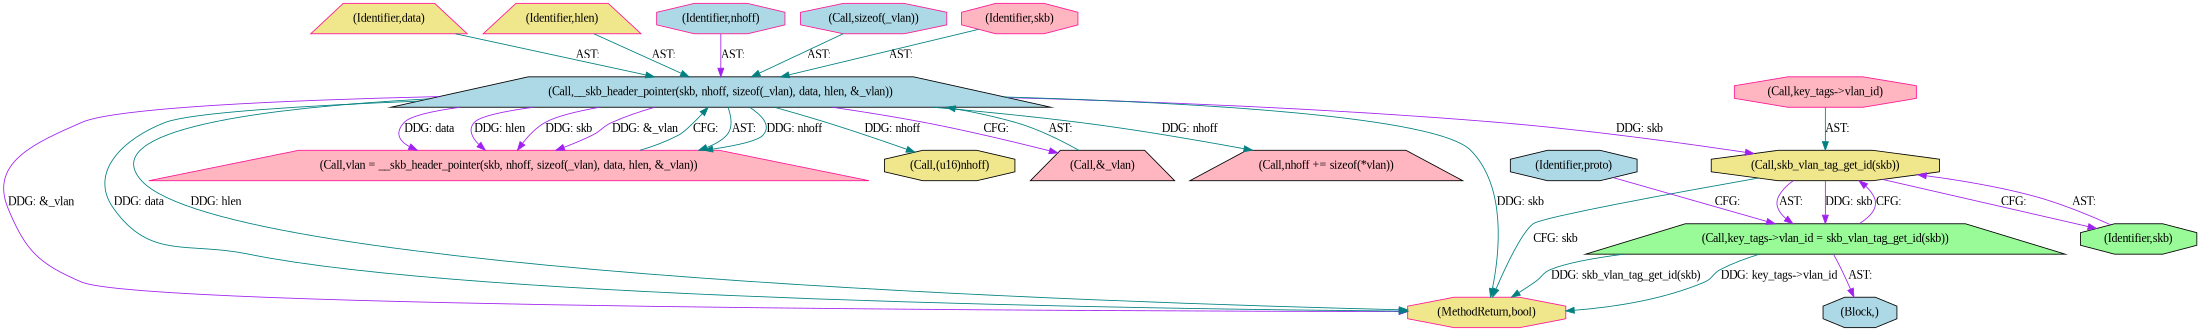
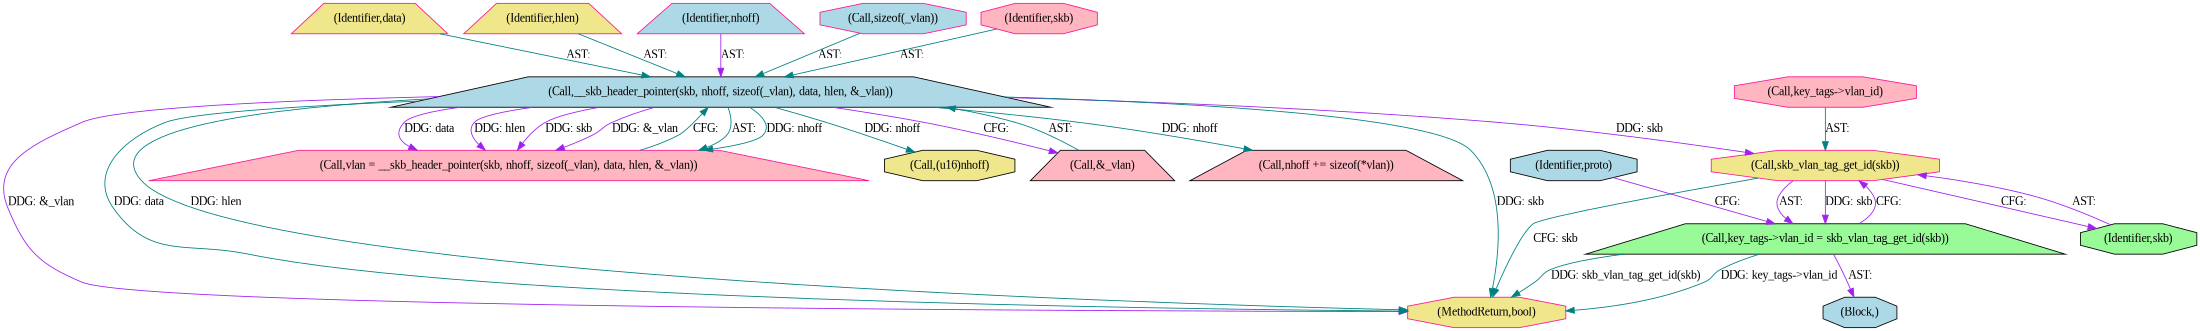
node "(Identifier,nhoff)": shape octagon -> trapezium
node "(Call,skb_vlan_tag_get_id(skb))": color black -> deeppink
